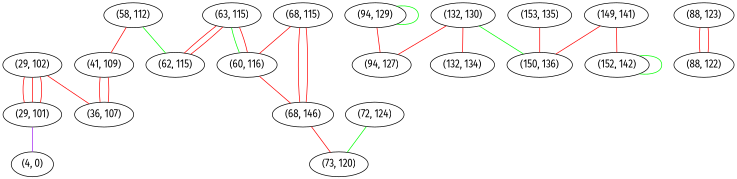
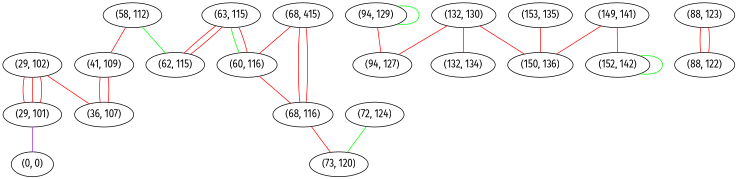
node "(68, 115)": label "(68, 115)" -> "(68, 415)"
edge "(132, 130)" -- "(150, 136)": color green -> red
node "(68, 146)": label "(68, 146)" -> "(68, 116)"
node "(4, 0)": label "(4, 0)" -> "(0, 0)"
